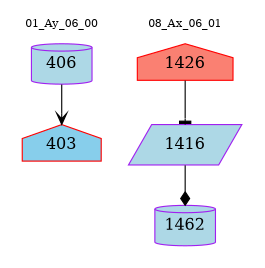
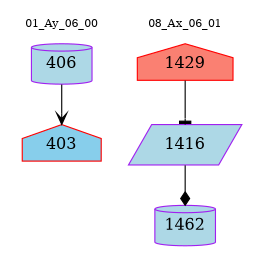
node "1426": label "1426" -> "1429"
